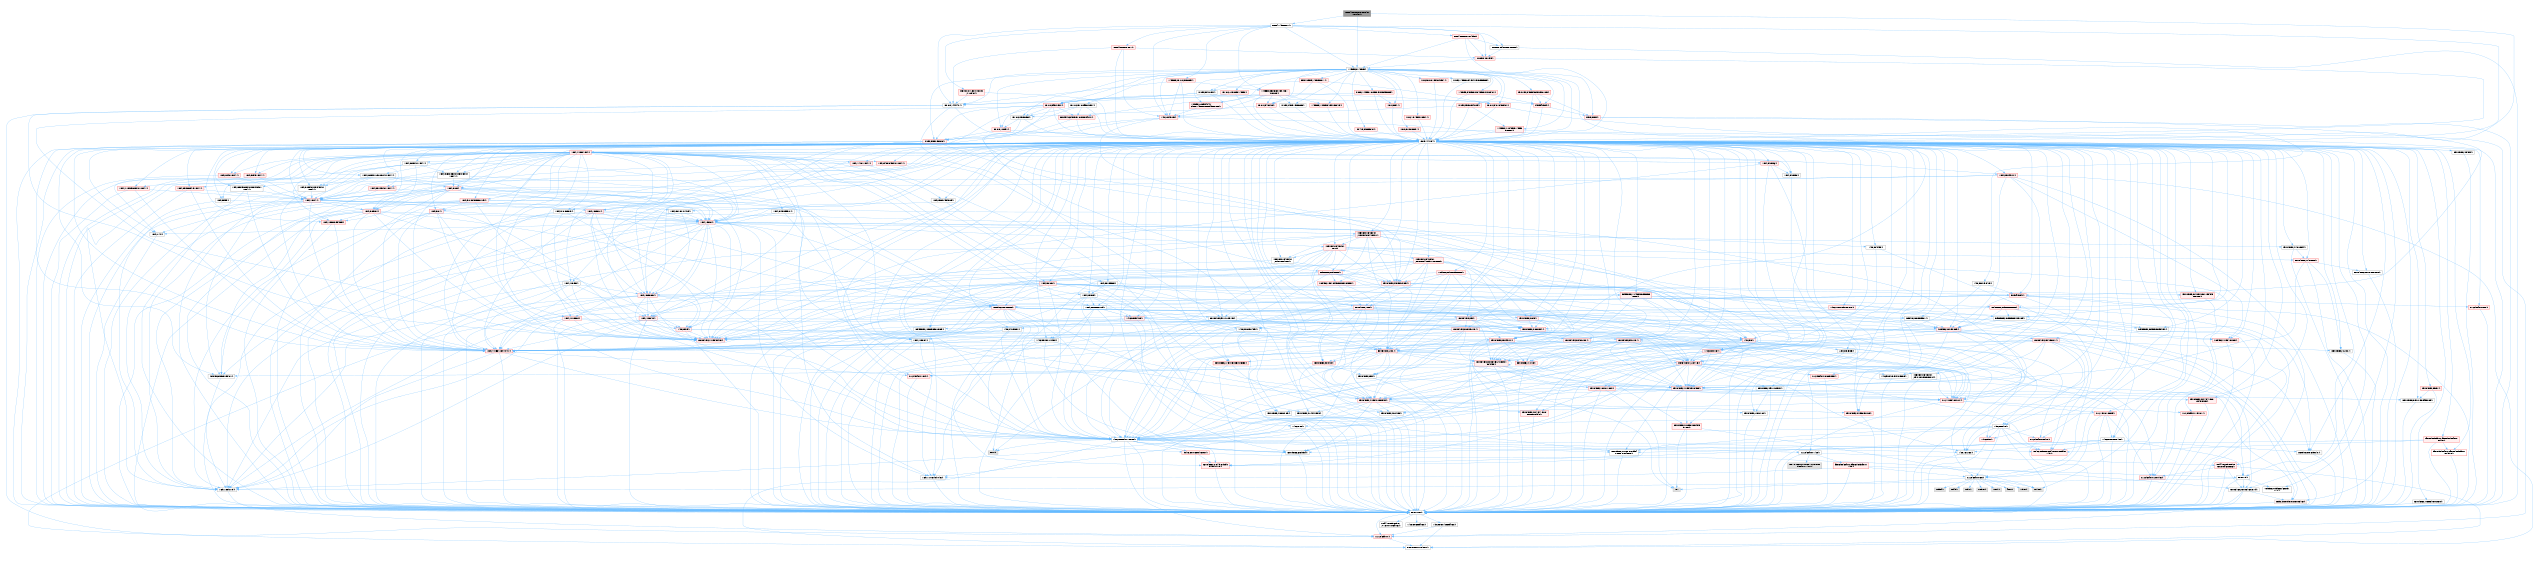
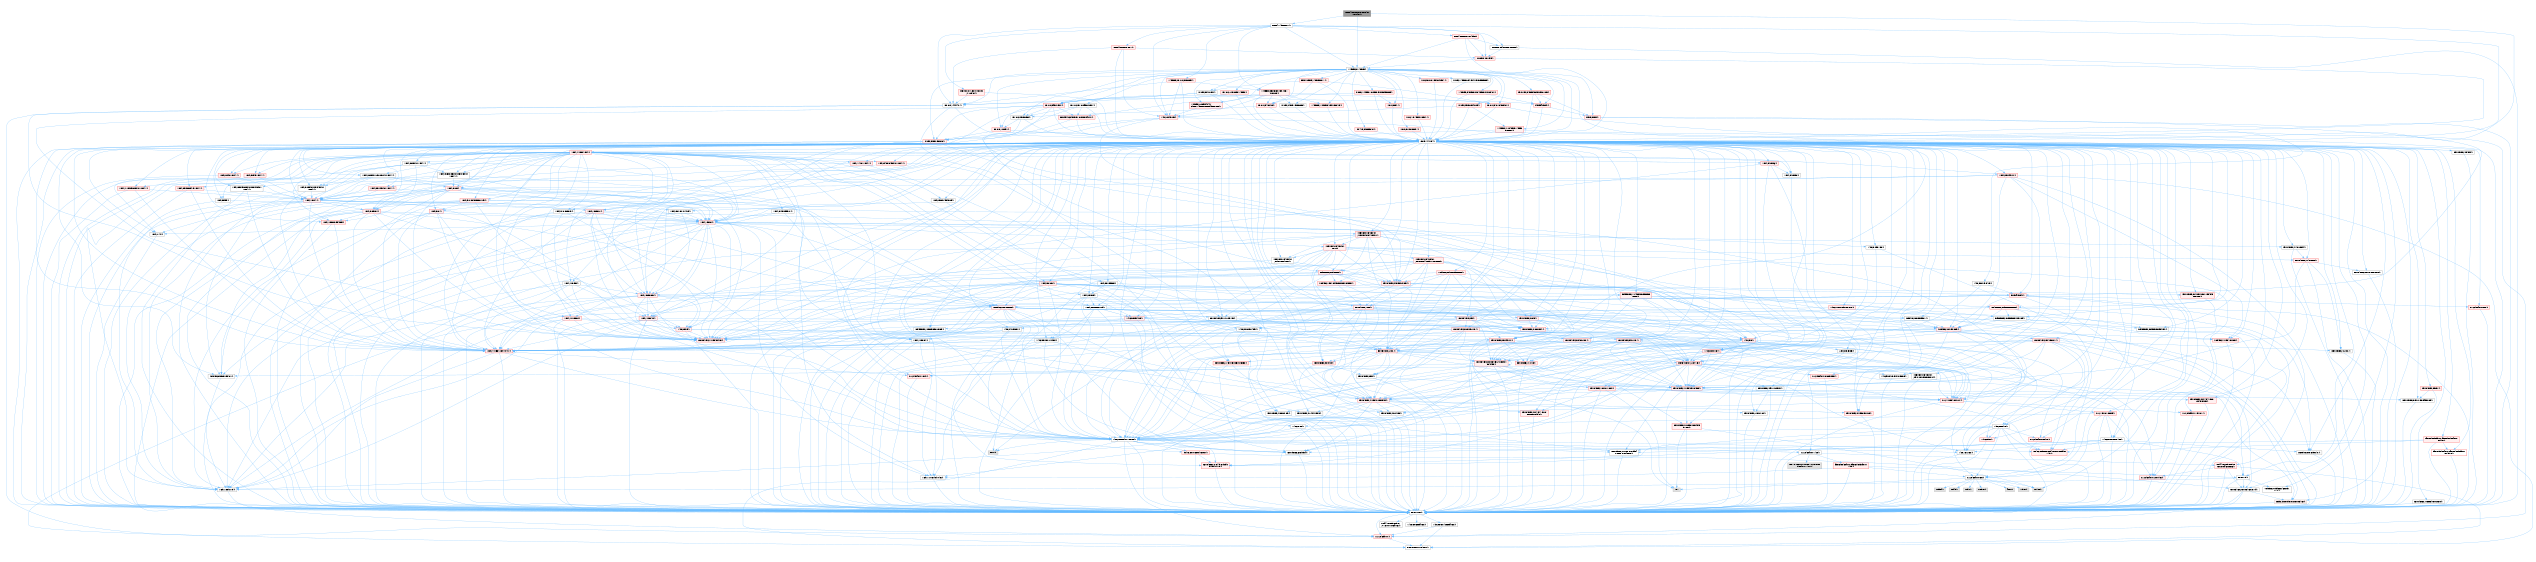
node "Misc/Policies.h": label "Misc/Policies.h" -> "Misc/ByteSwap.h"
node "math.h": removed
